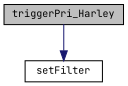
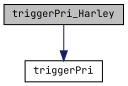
node "setFilter": label "setFilter" -> "triggerPri"
